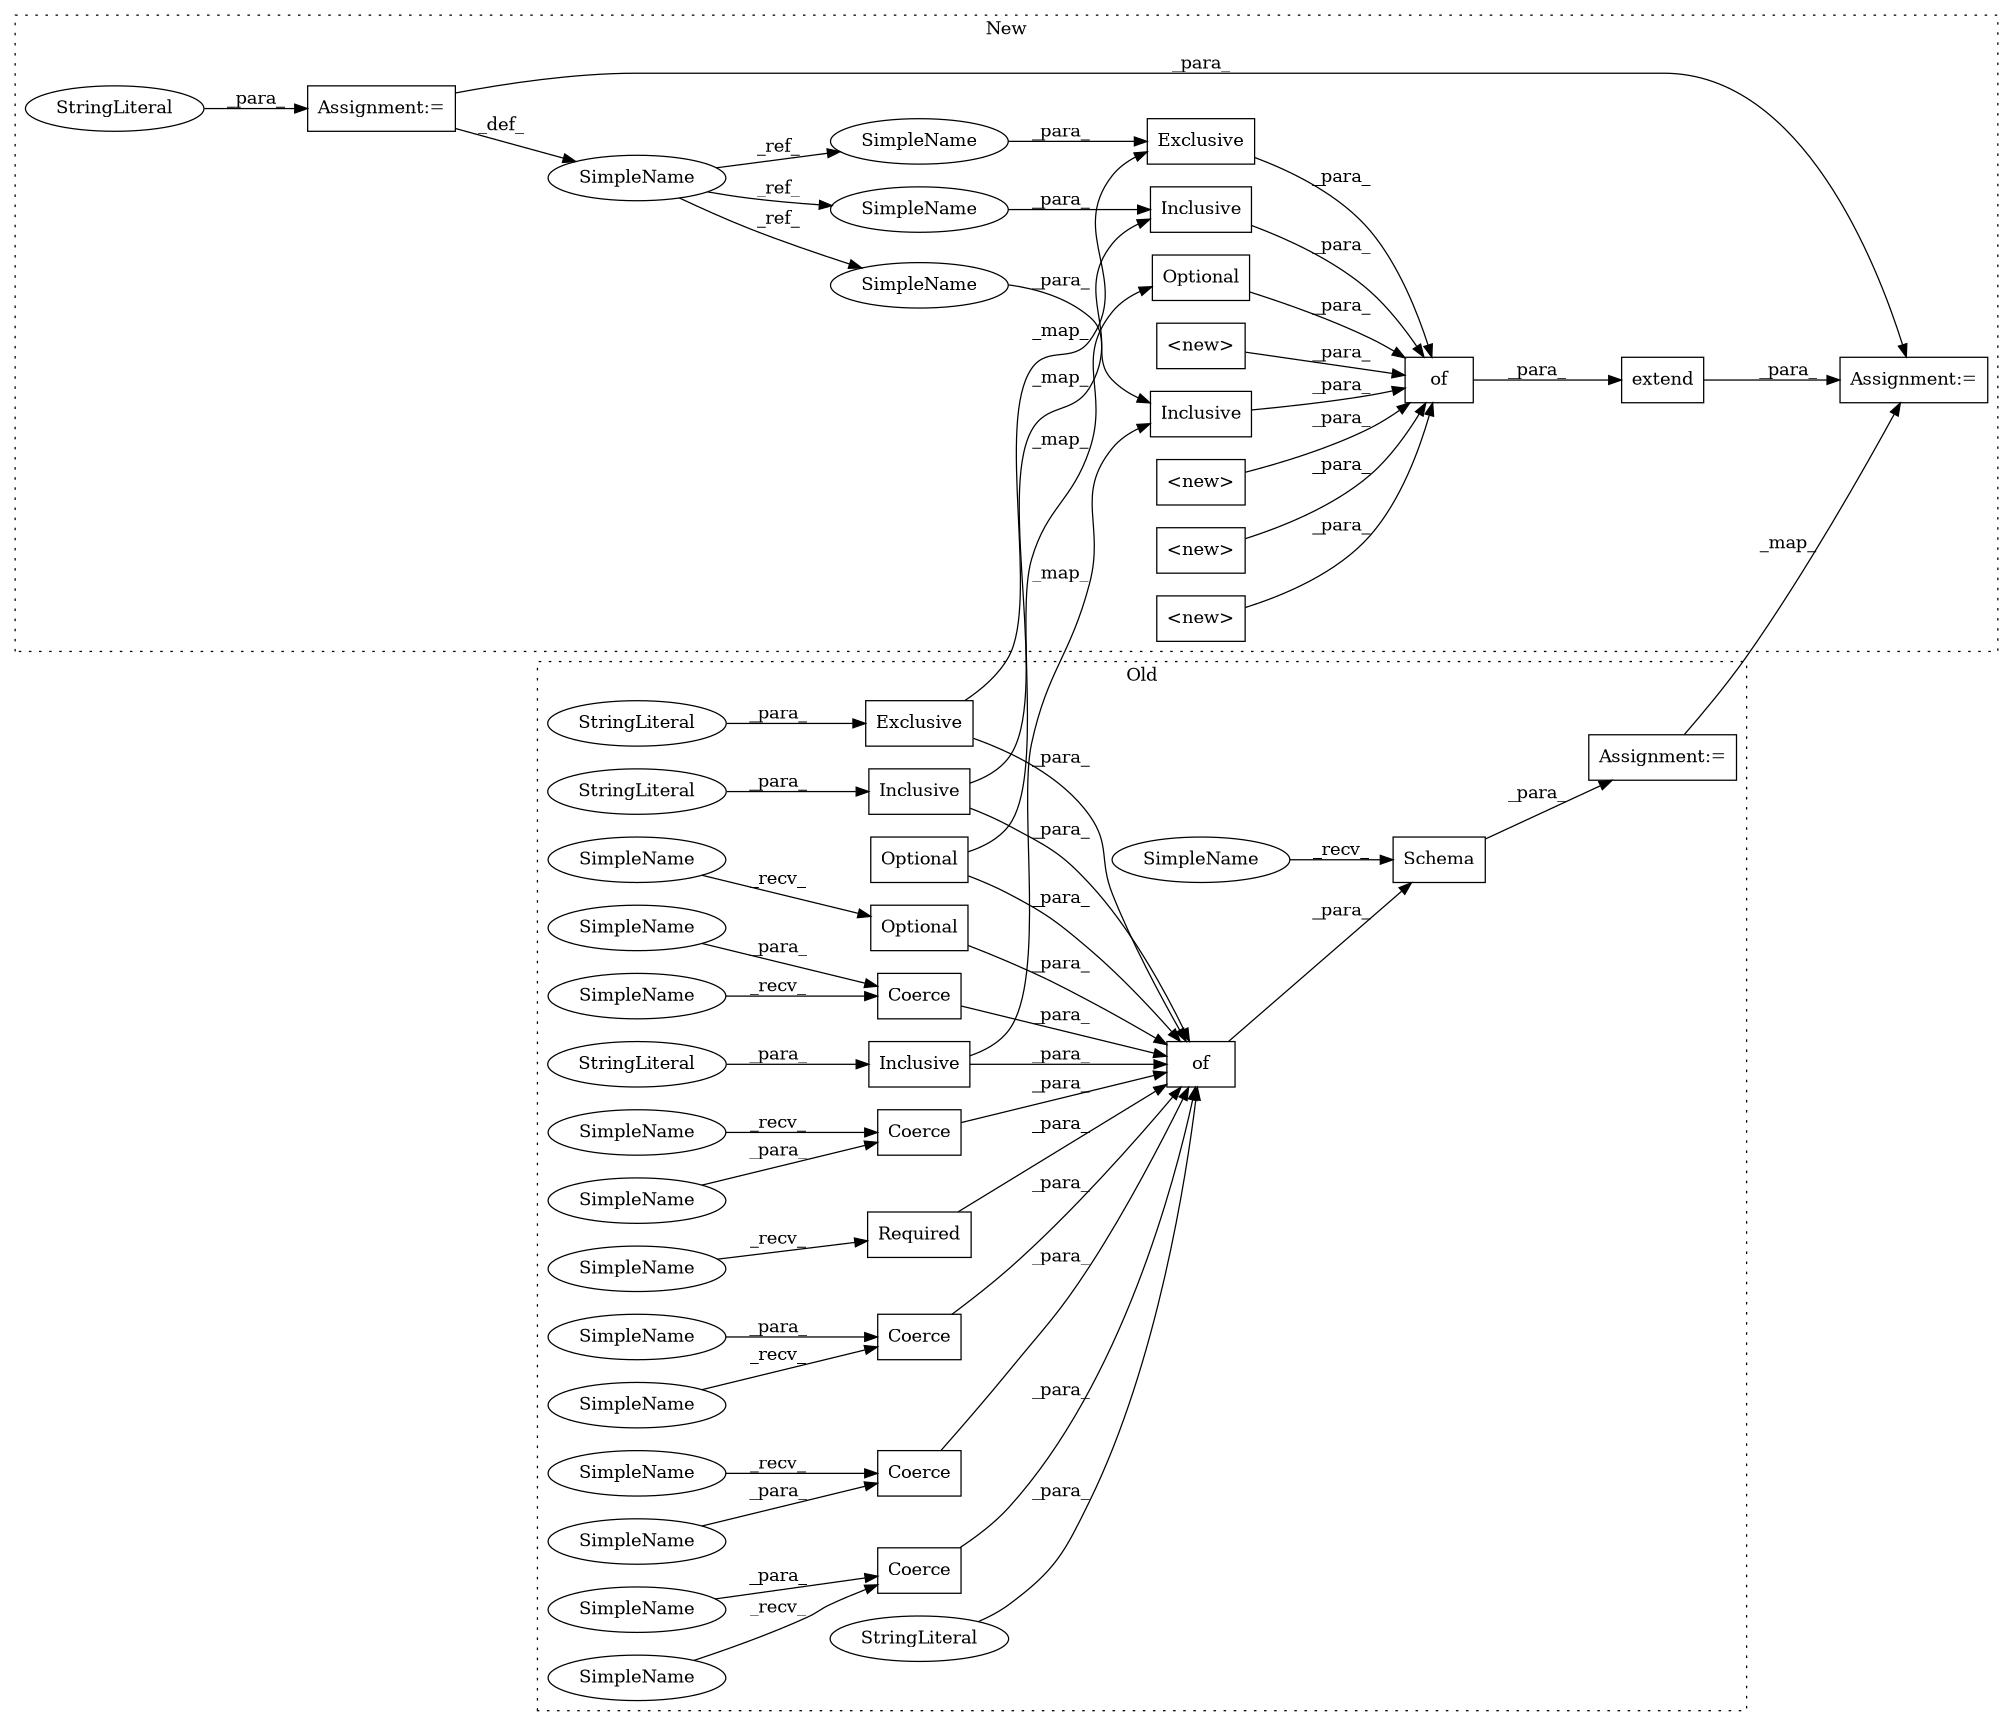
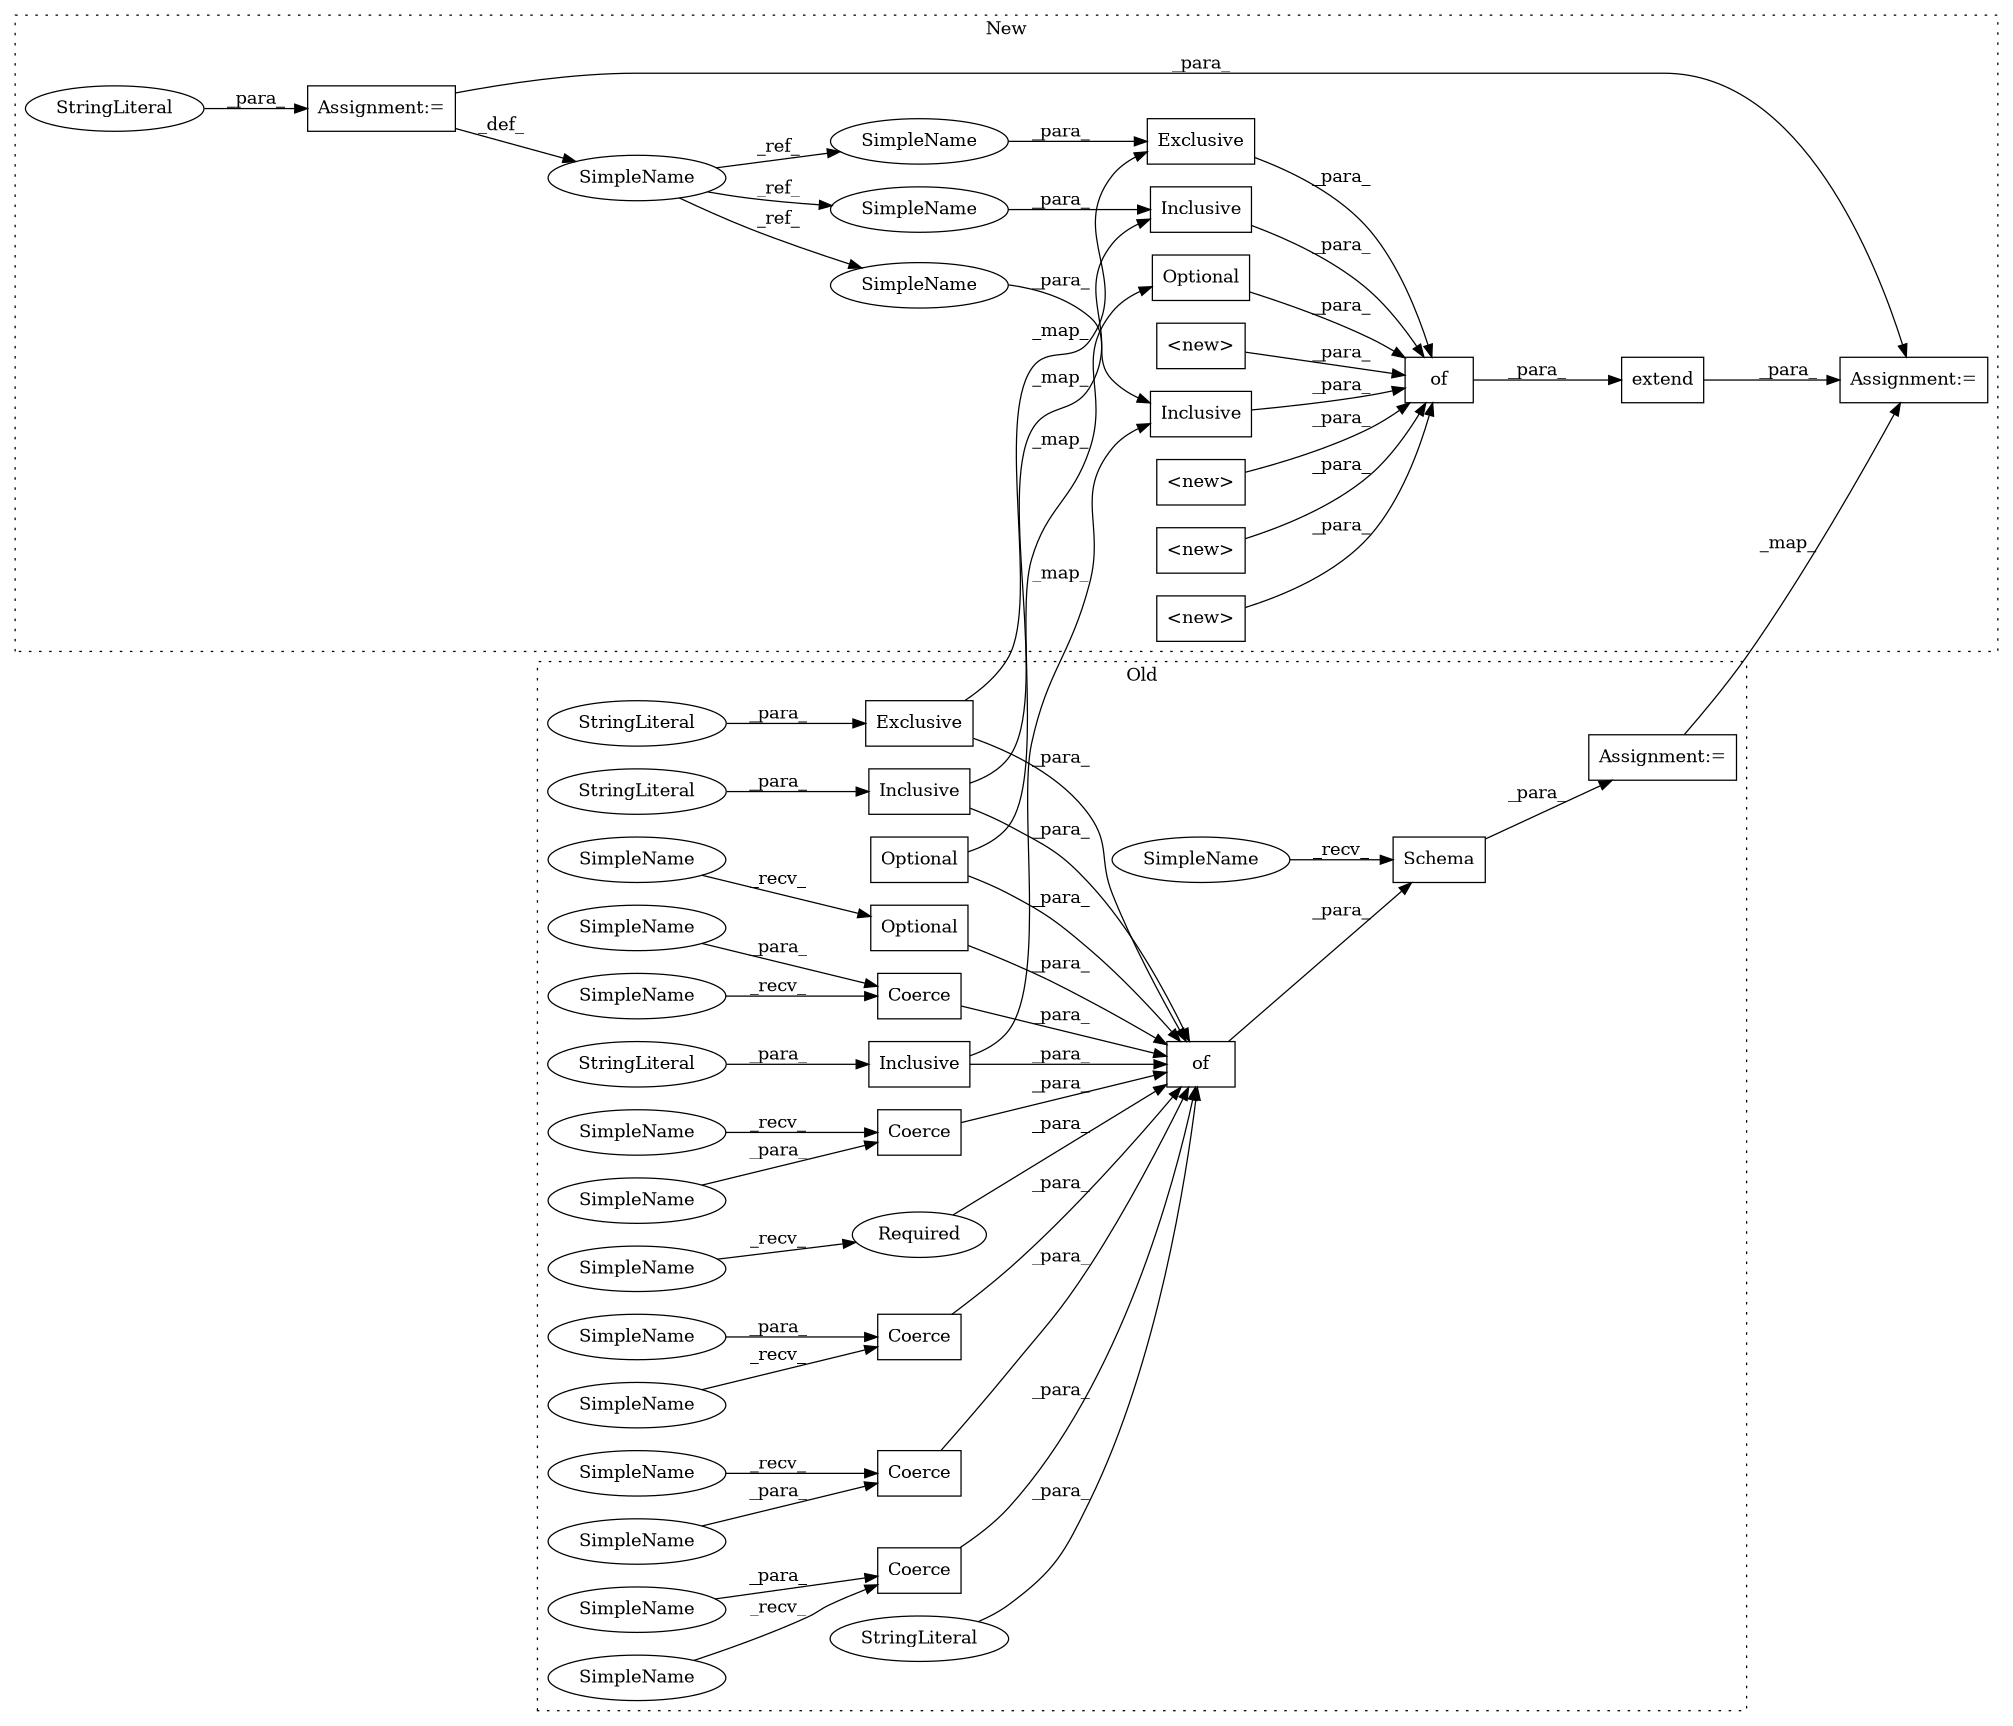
node "Required": shape box -> ellipse
